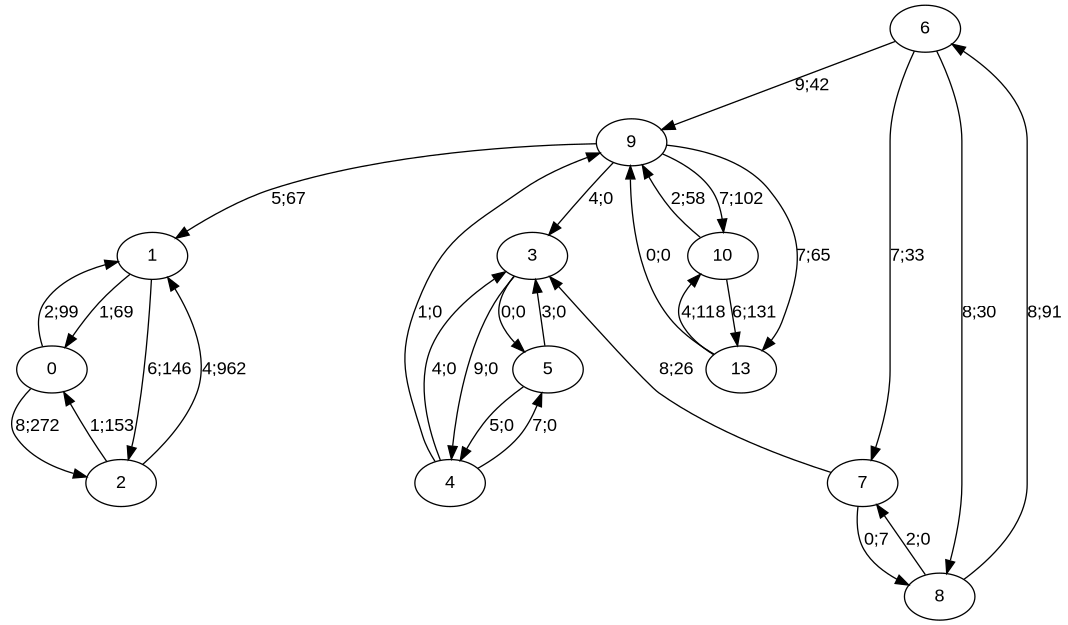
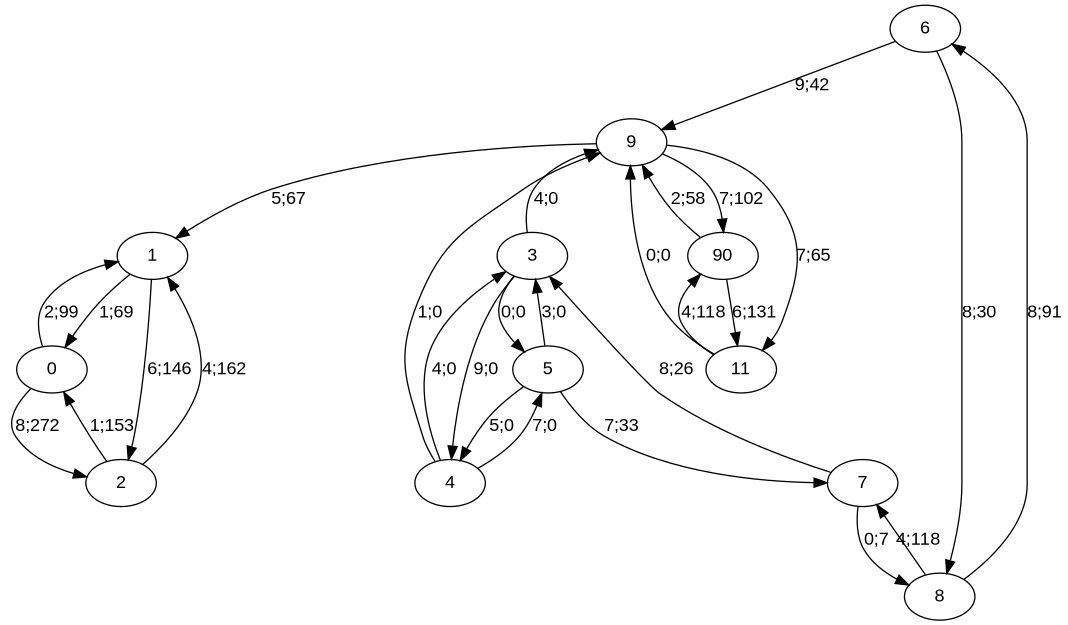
edge "9" -> "3": reversed
edge "6" -> "7": now "5" -> "7"
node "10": label "10" -> "90"
edge "2" -> "1": label "4;962" -> "4;162"
node "13": label "13" -> "11"
edge "8" -> "7": label "2;0" -> "4;118"
